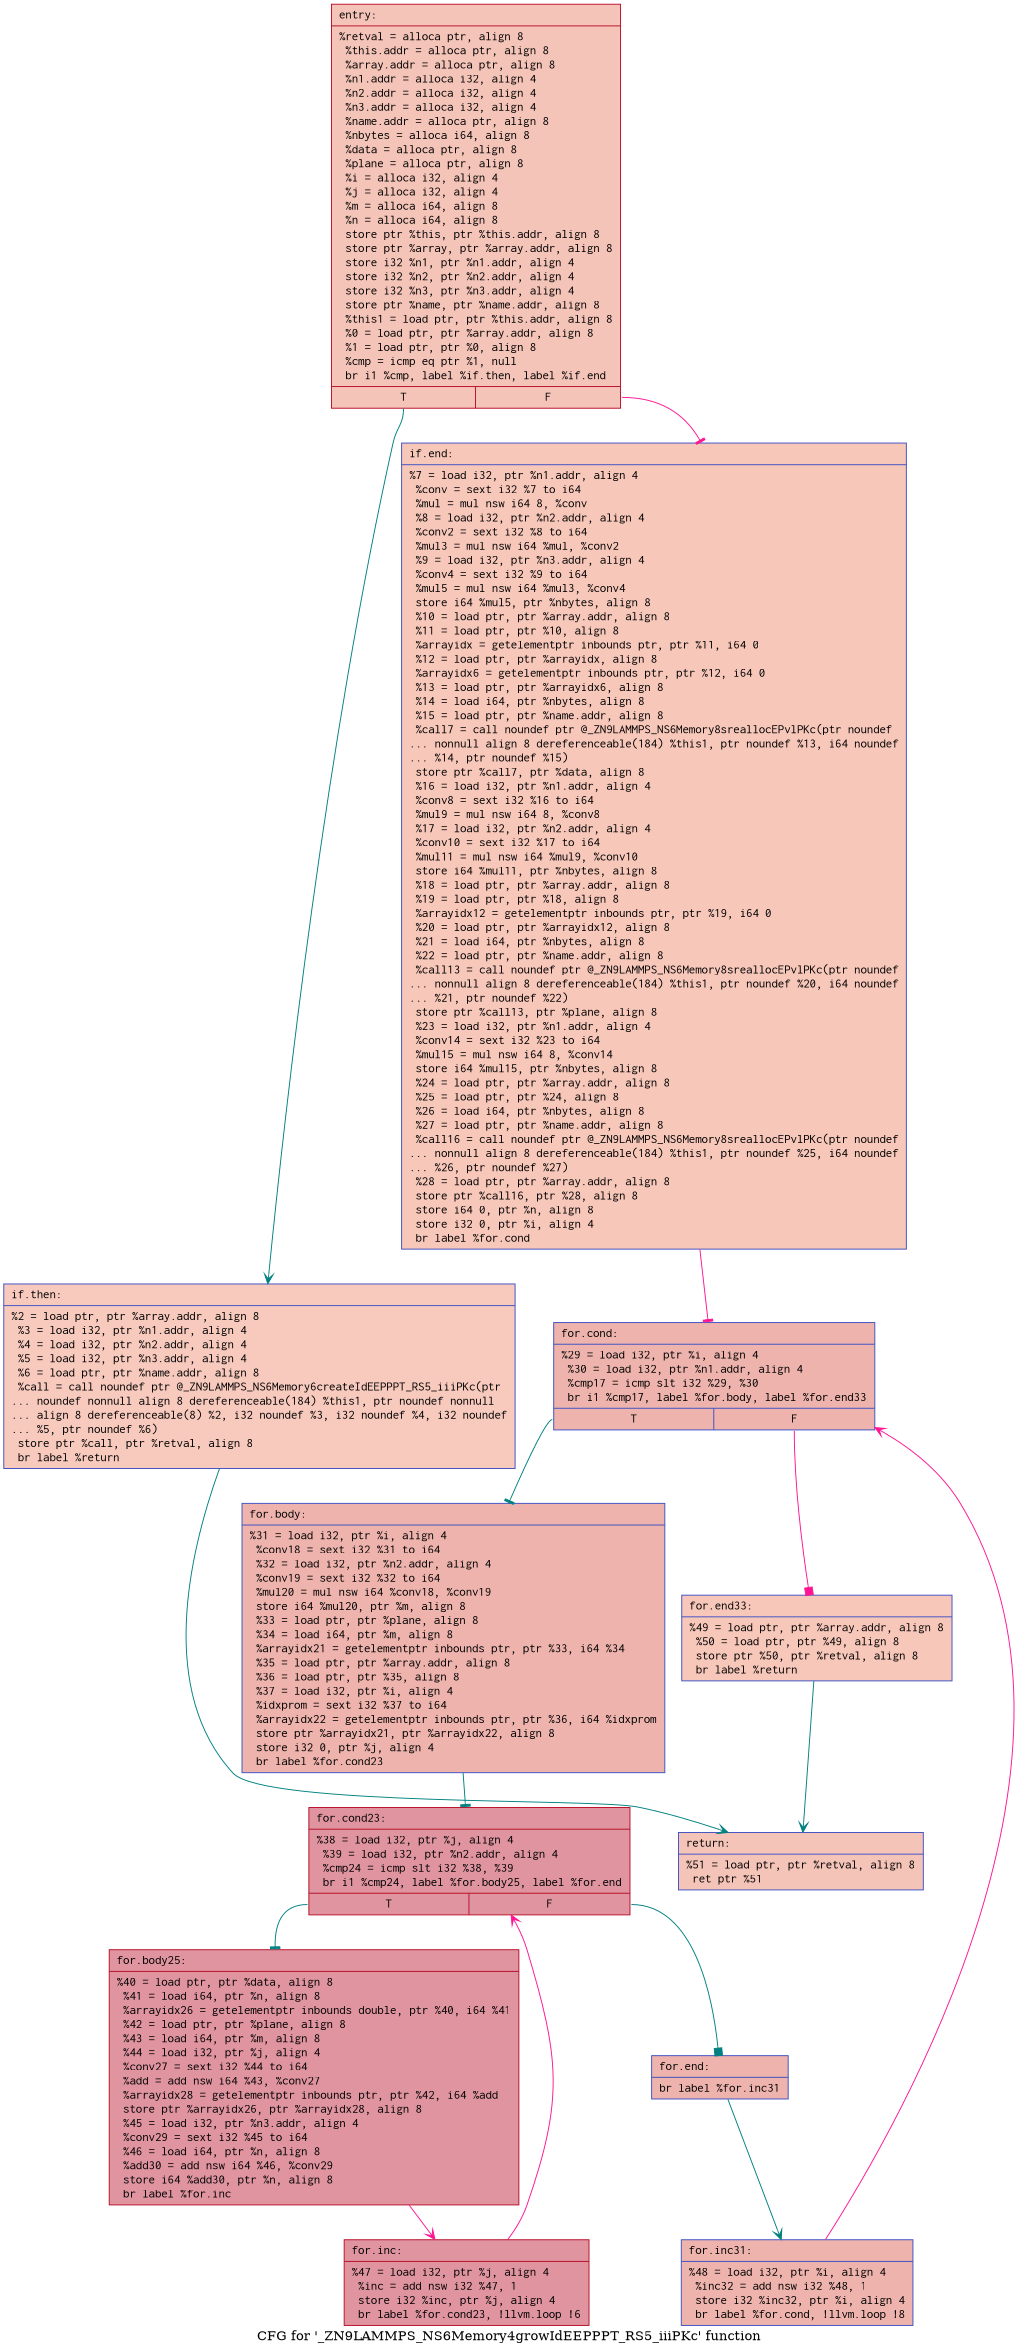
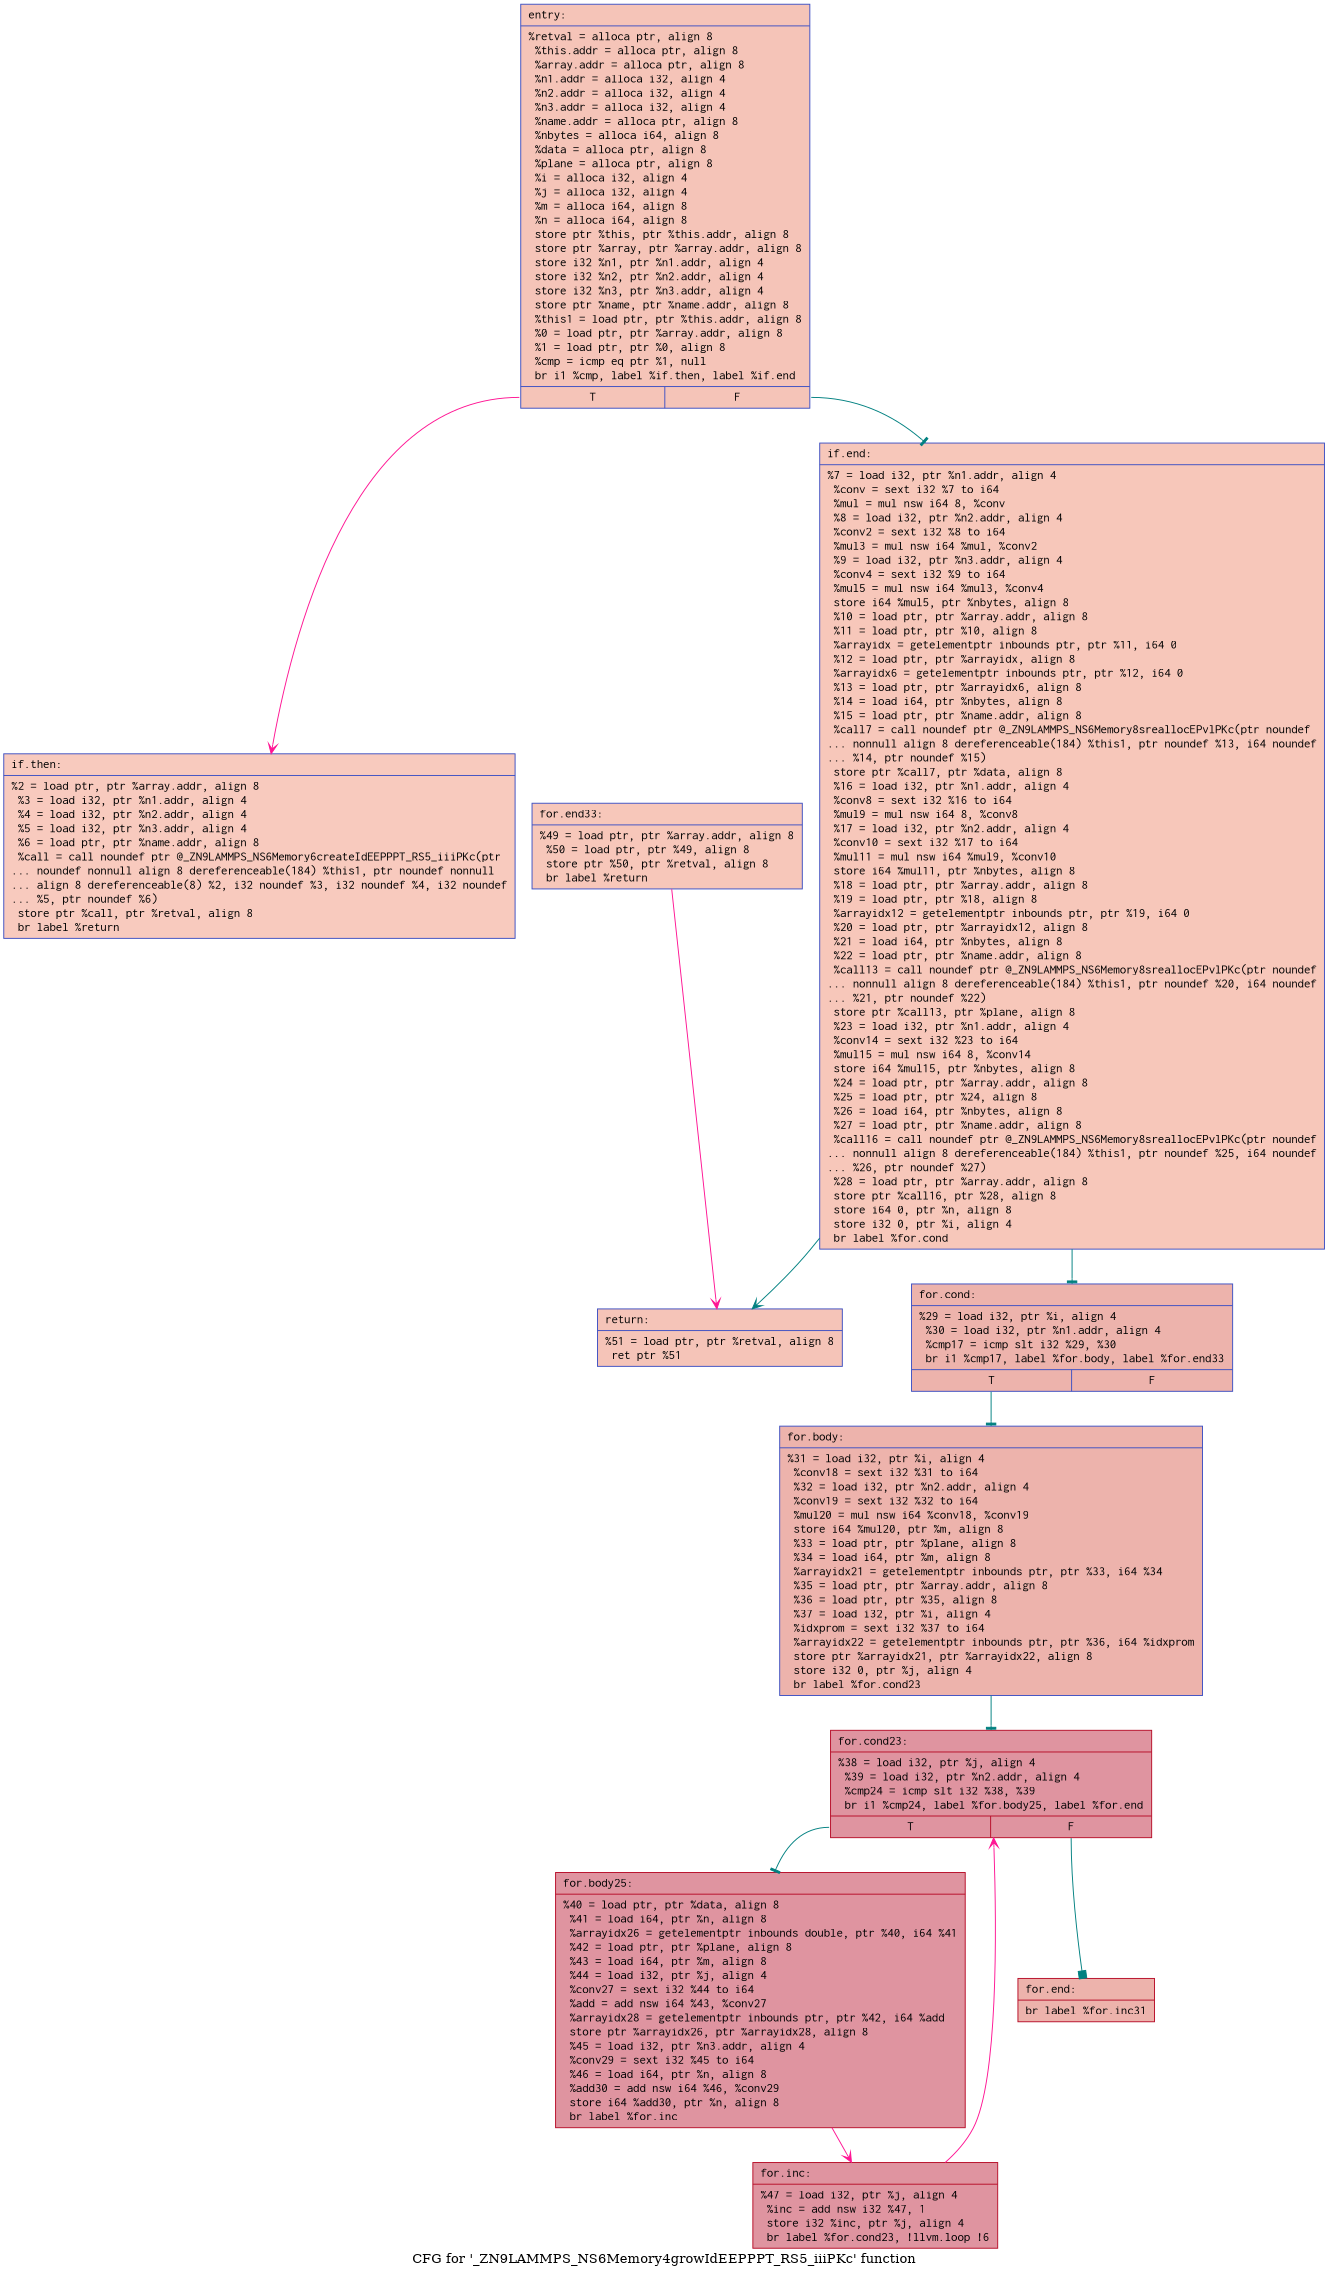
node "entry:": color #b70d28ff -> #3d50c3ff
edge "entry:" -> "if.end:": color deeppink -> teal
edge "entry:" -> "if.then:": color teal -> deeppink
edge "if.end:" -> "for.cond:": color deeppink -> teal
edge "for.cond:" -> "for.end33:": removed
edge "for.end33:" -> "return:": color teal -> deeppink
edge "if.then:" -> "return:": now "if.end:" -> "return:"
node "for.end:": color #3d50c3ff -> #b70d28ff
node "for.inc31:": removed
